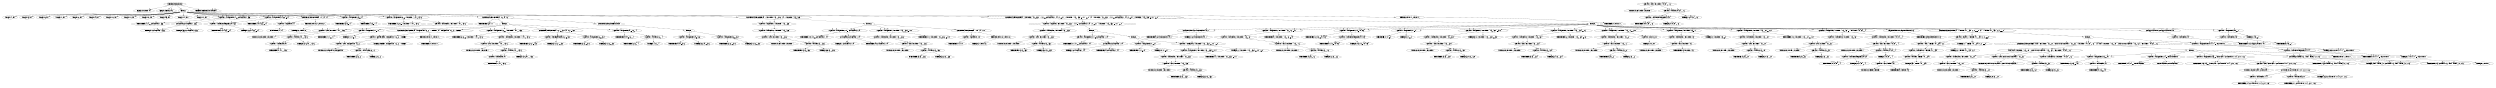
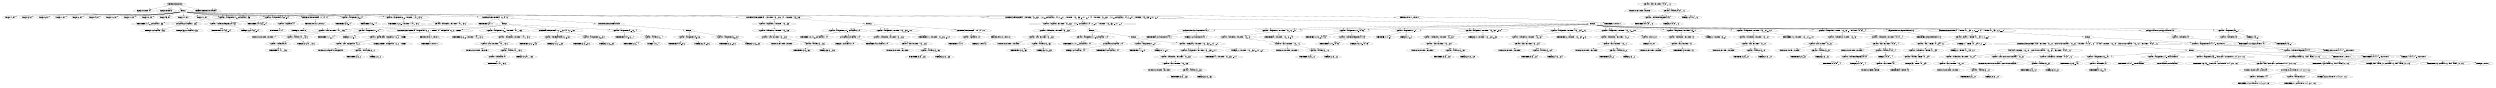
node "(PARAM,_BLOCK *a2)": label "(PARAM,_BLOCK *a2)" -> "(PARAM,_BYTE *a2)"
